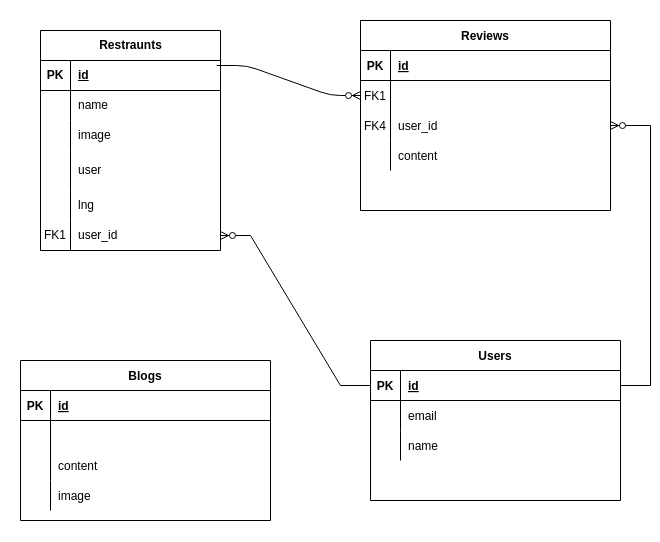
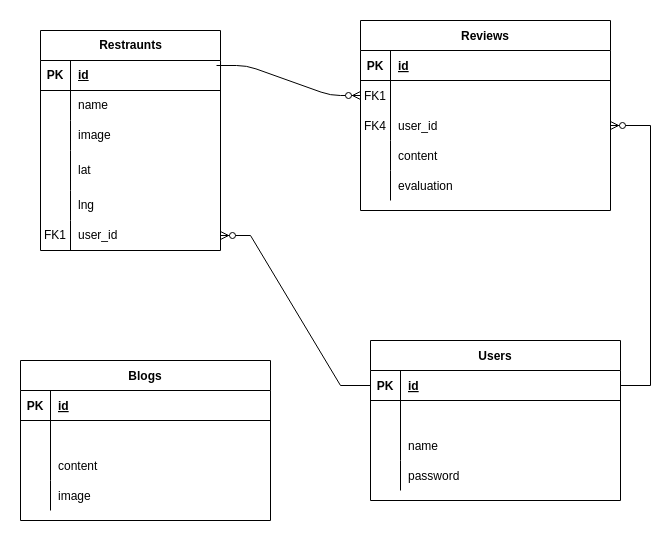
node "user": label "user" -> "lat"
node "evaluation": added
node "email": removed
node "password": added
